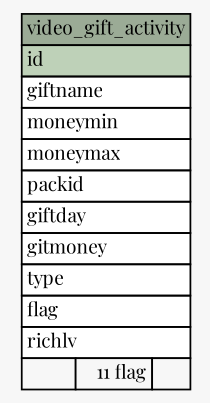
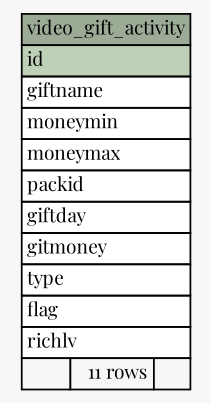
node "video_gift_activity": text "11 flag" -> "11 rows"
